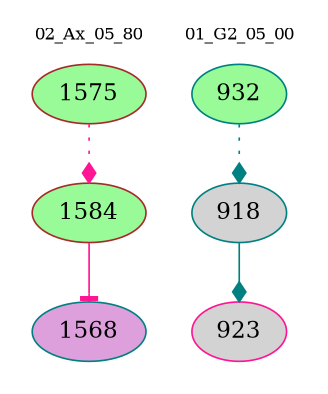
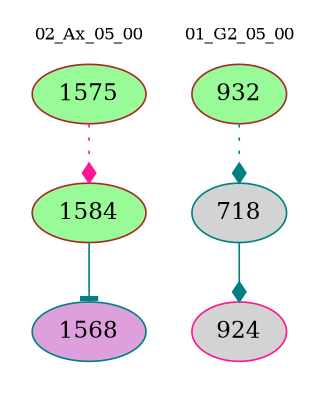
cluster "02_Ax_05_80": label "02_Ax_05_80" -> "02_Ax_05_00"
node "932": color teal -> brown
node "918": label "918" -> "718"
edge "1584" -> "1568": color deeppink -> teal
node "923": label "923" -> "924"
